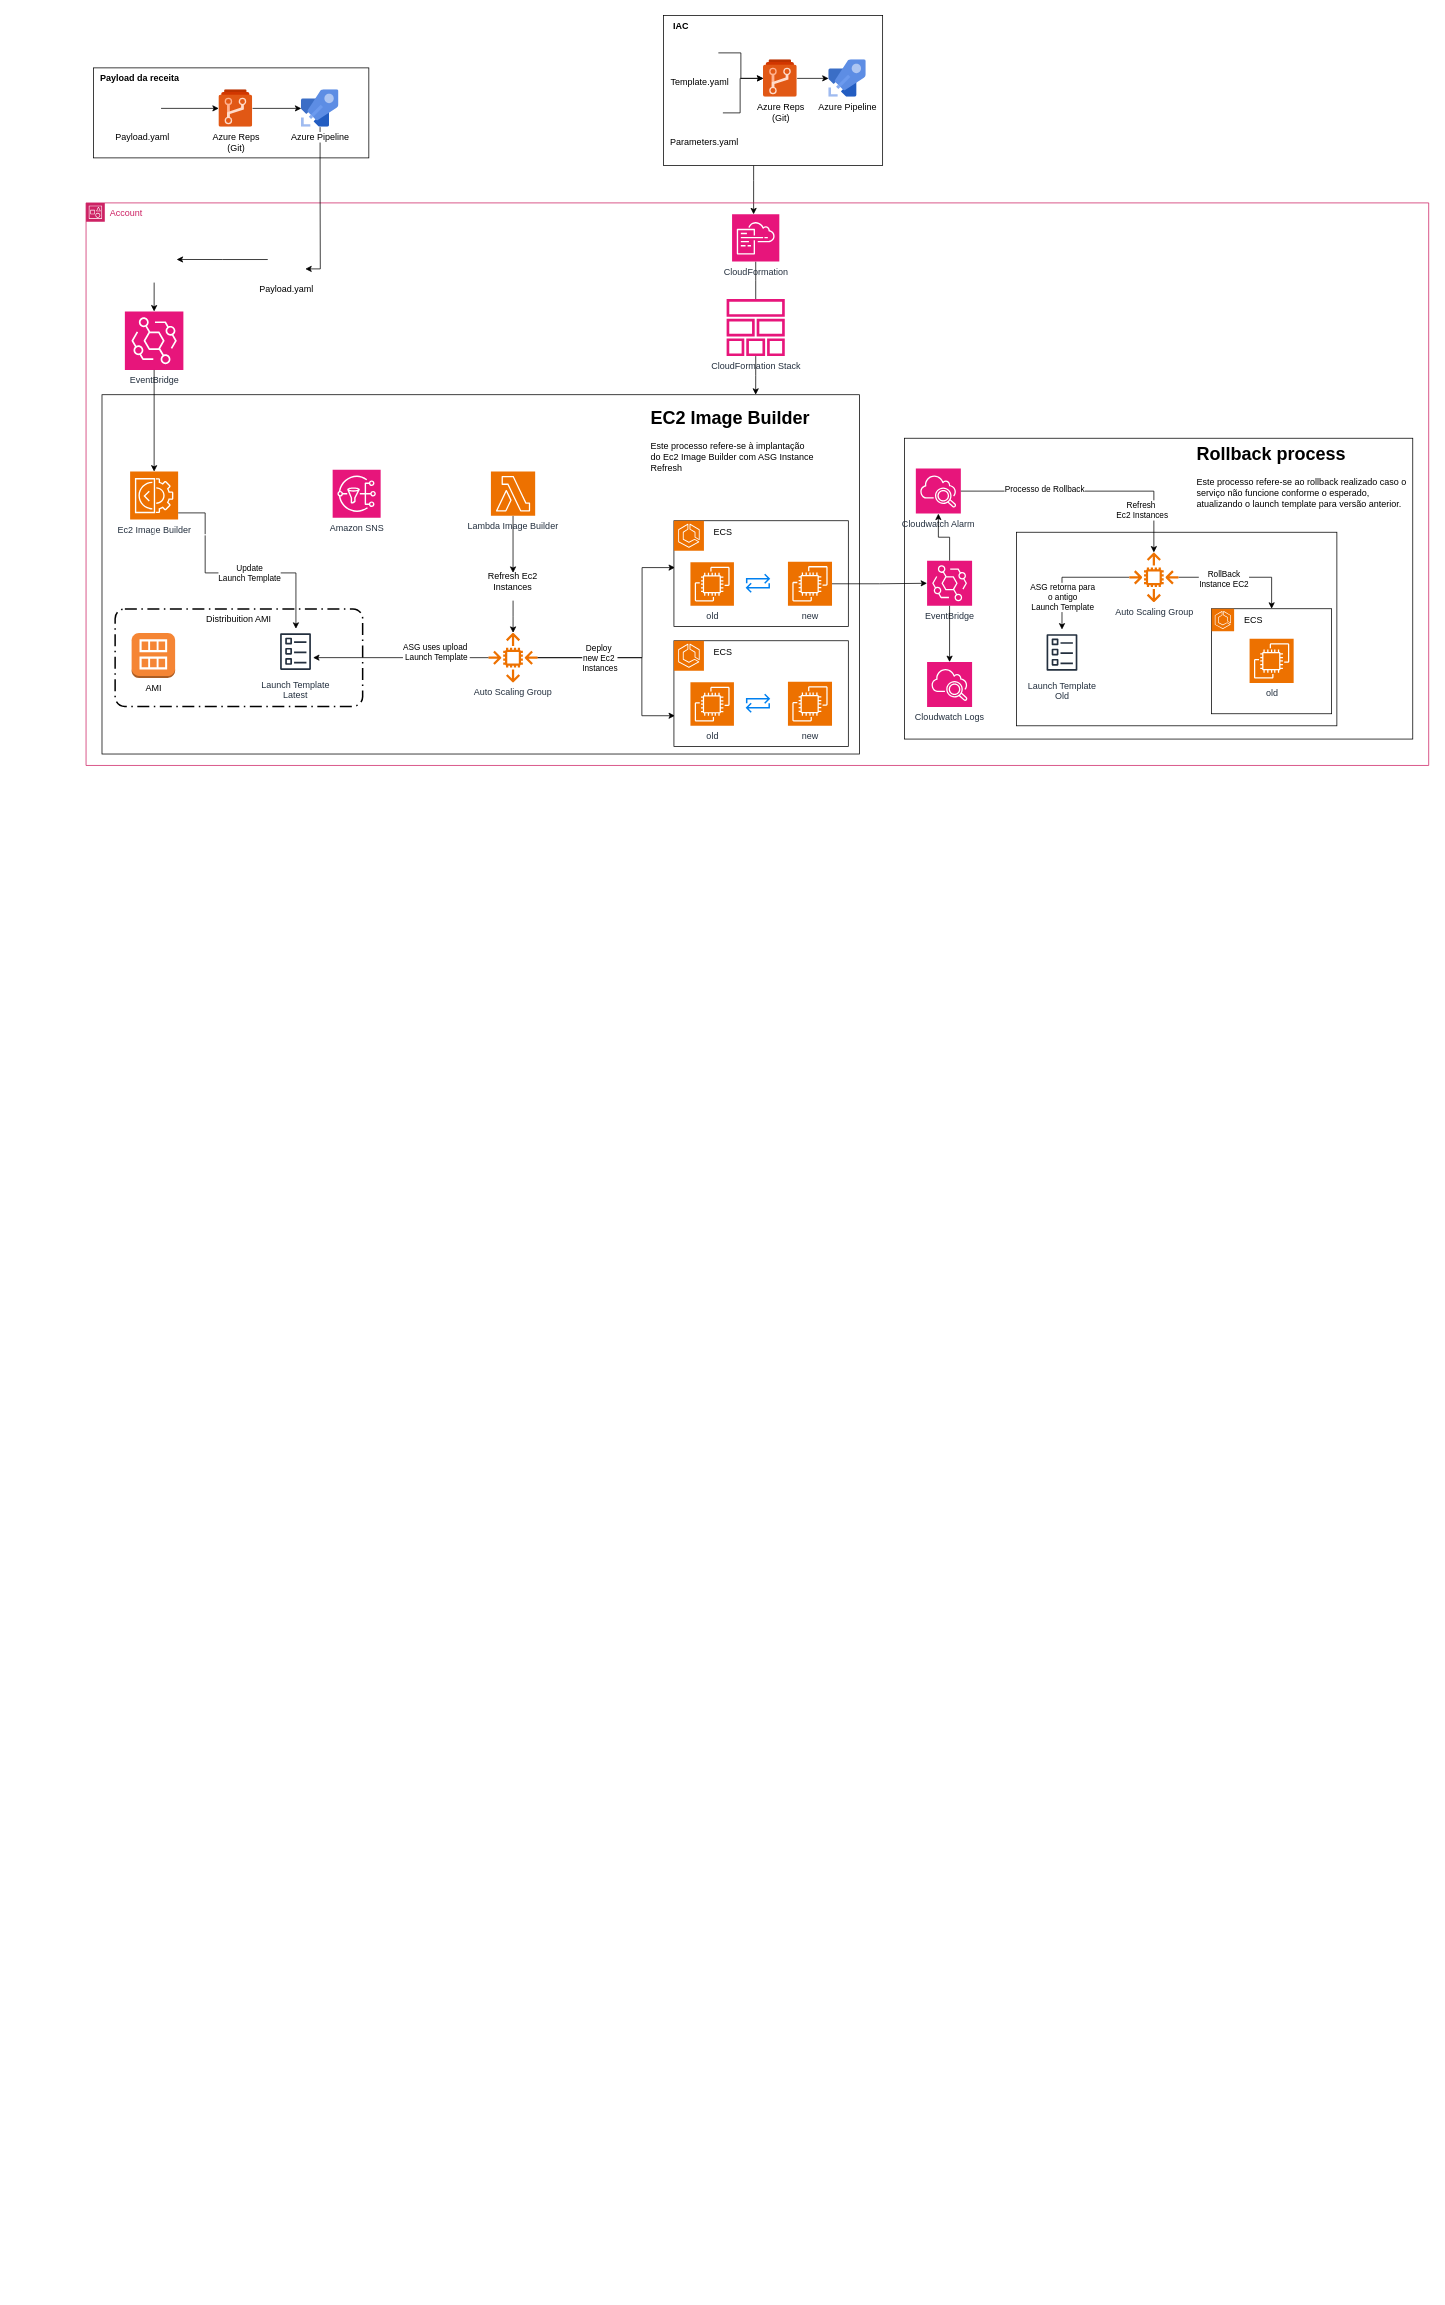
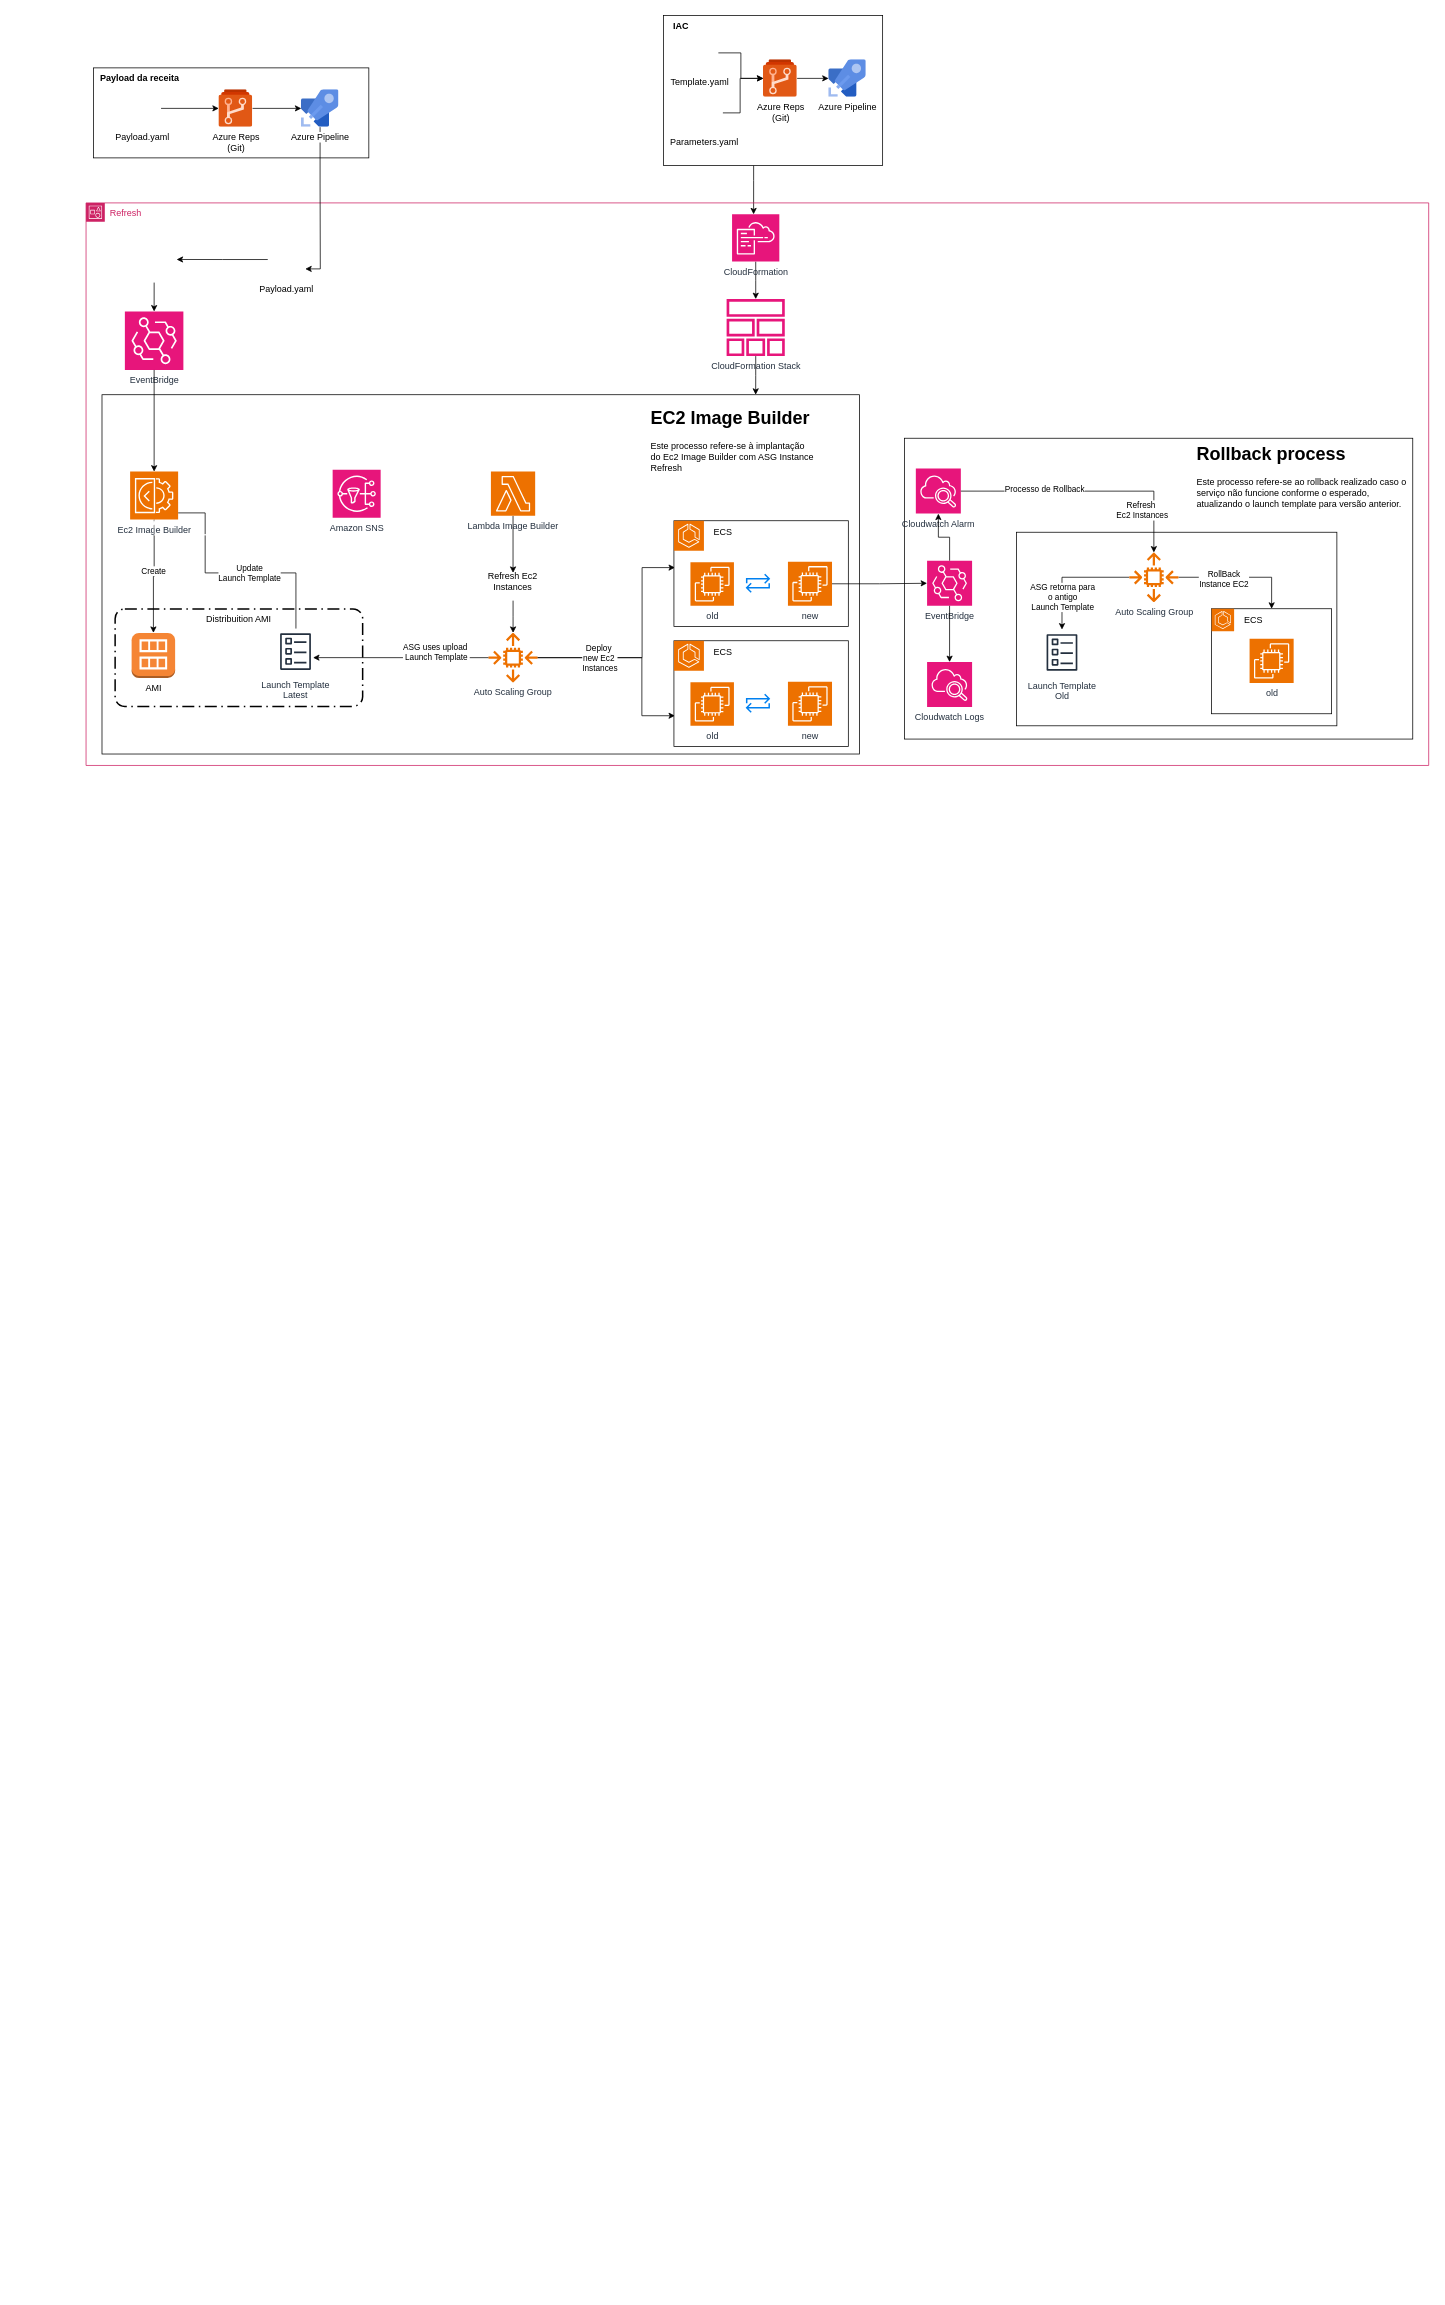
node "Account": label "Account" -> "Refresh"
edge "CloudFormation" -- "CloudFormation Stack": arrowhead none -> classic
edge "Ec2 Image Builder" -> "AMI": added, label "Create"
edge "Ec2 Image Builder" -> "Launch Template Latest": arrowhead classic -> none
